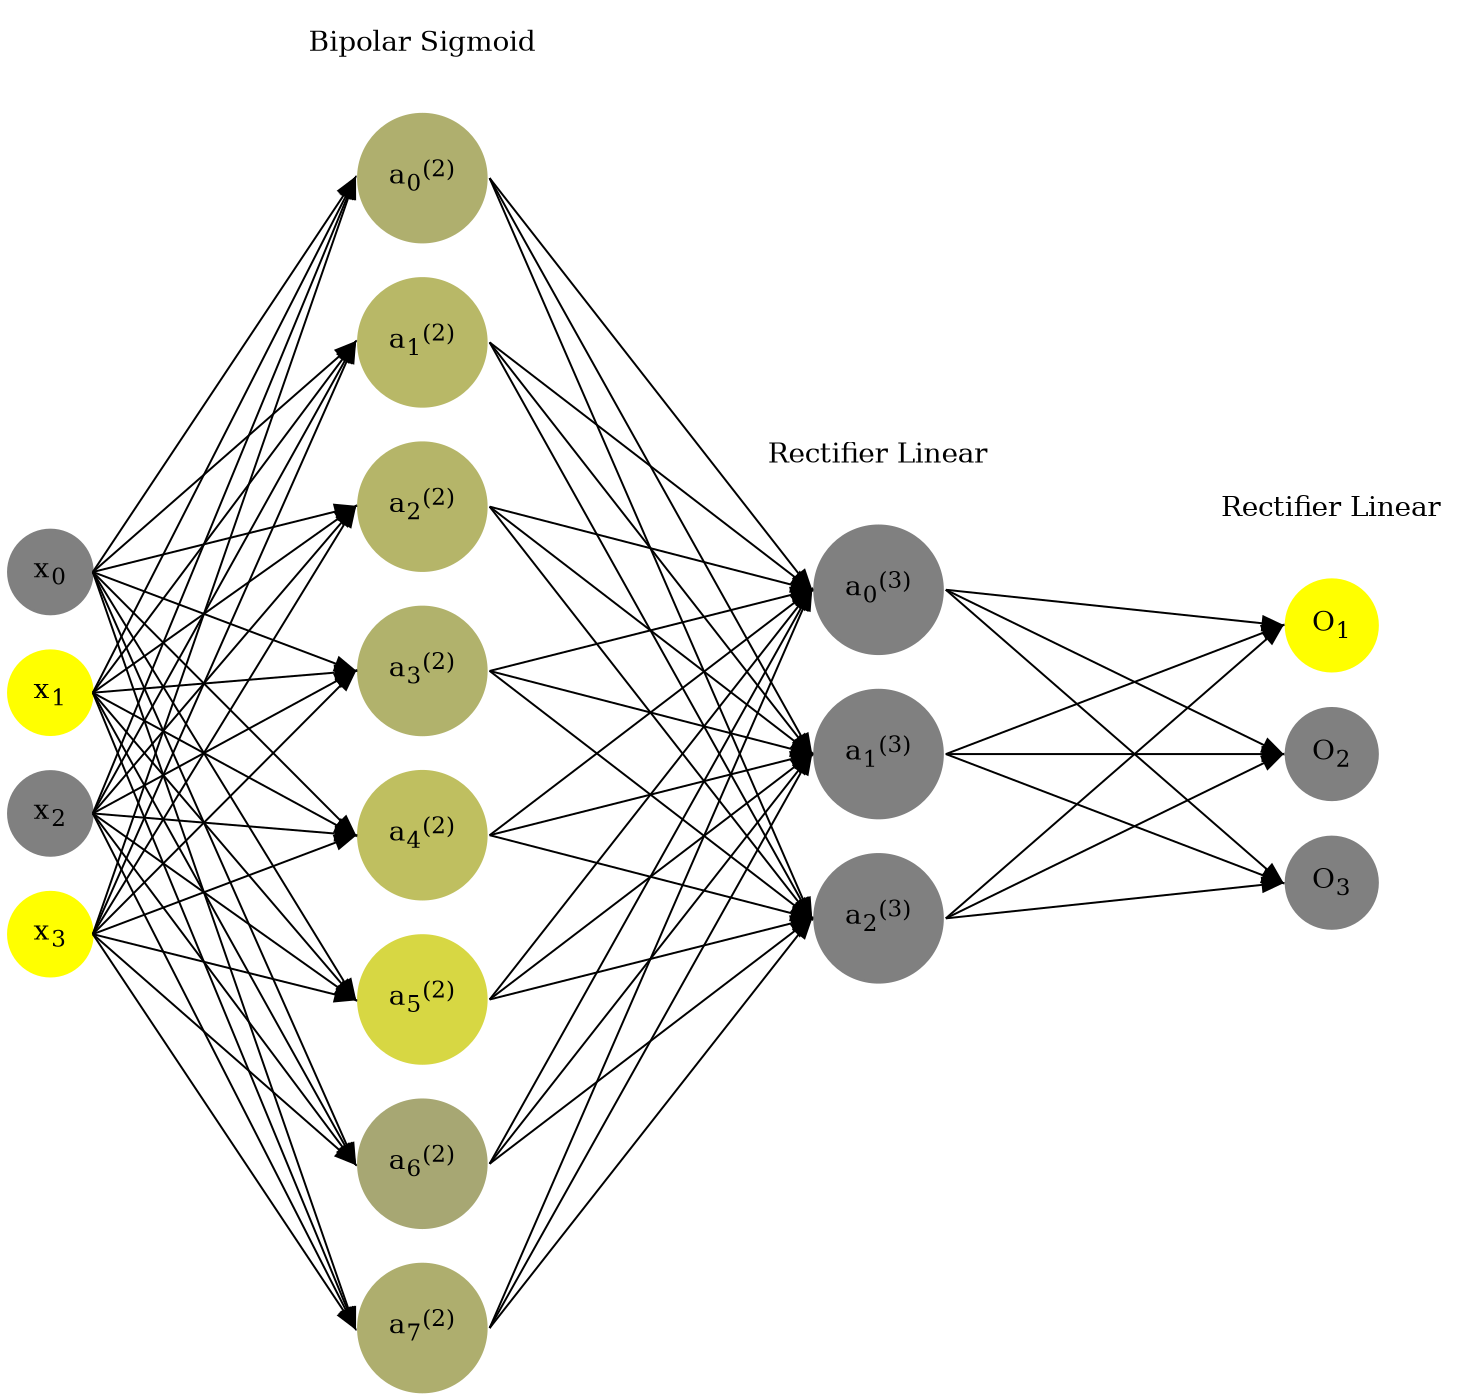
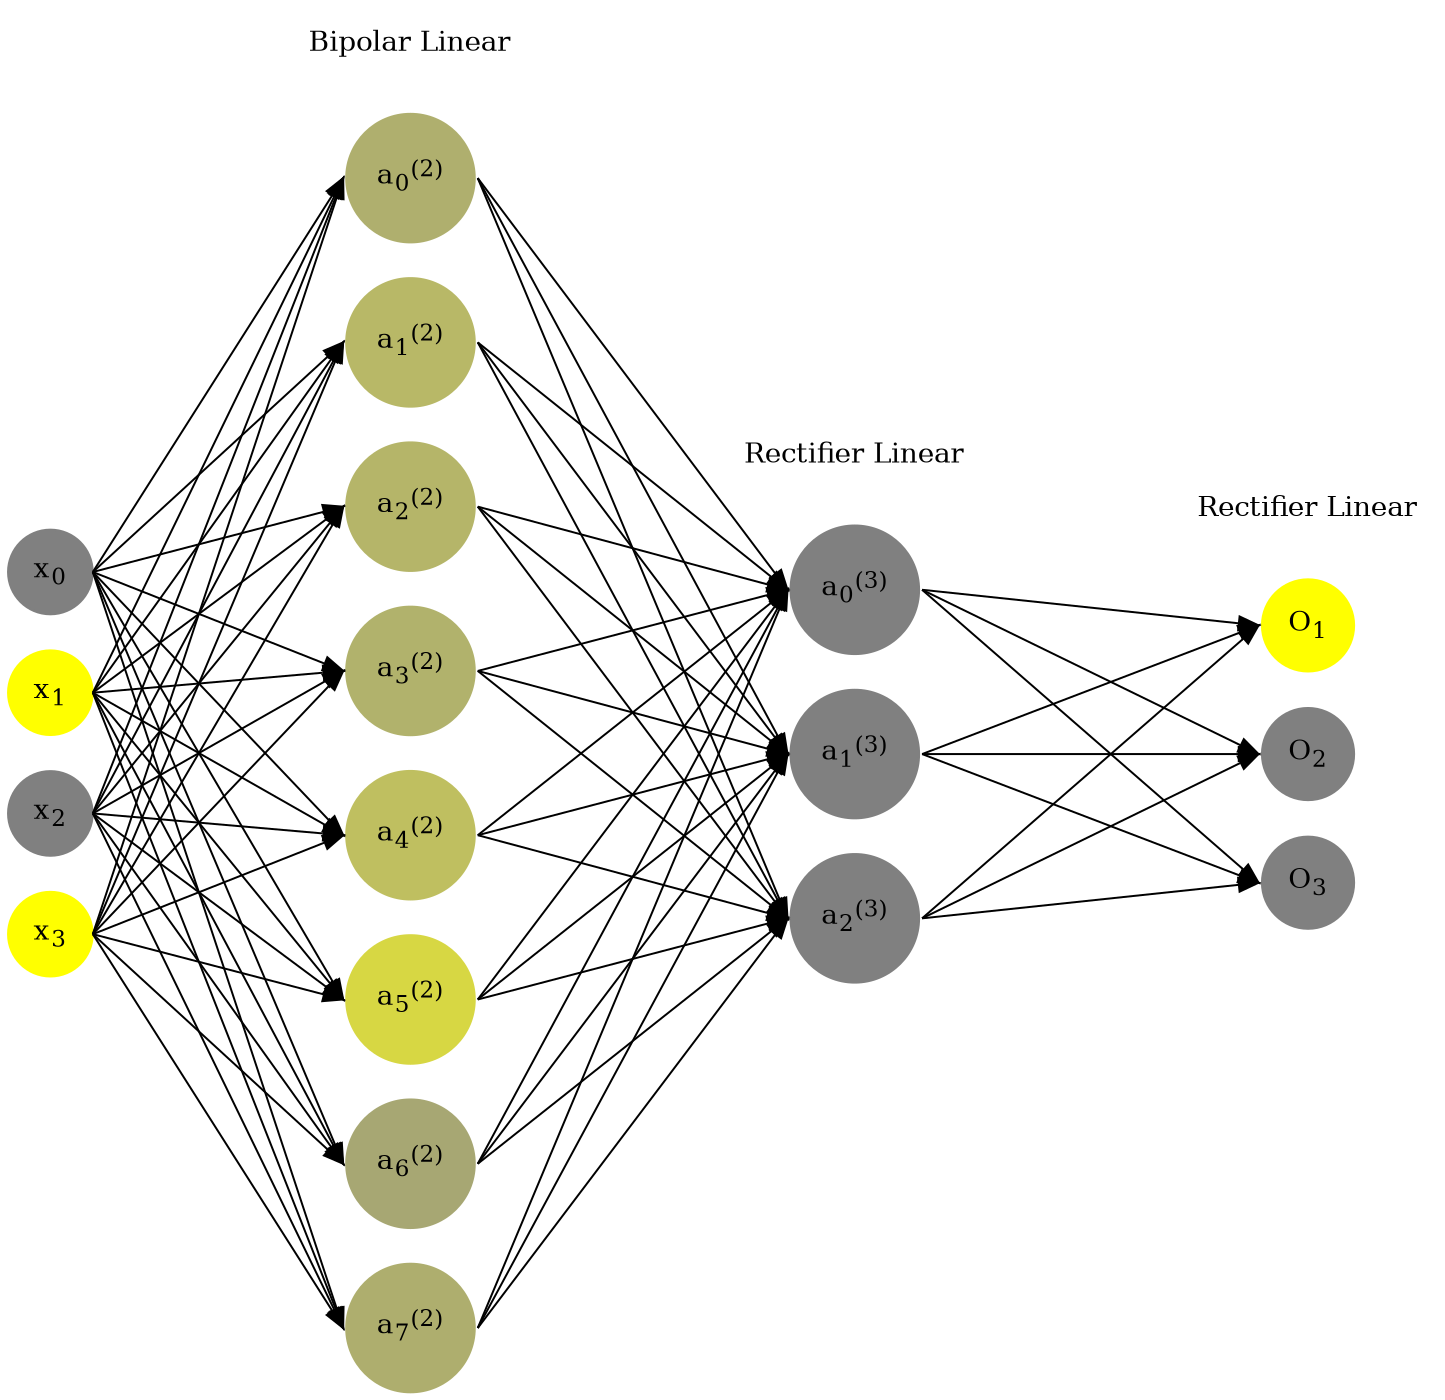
node "Bipolar Sigmoid": label "Bipolar Sigmoid" -> "Bipolar Linear"
